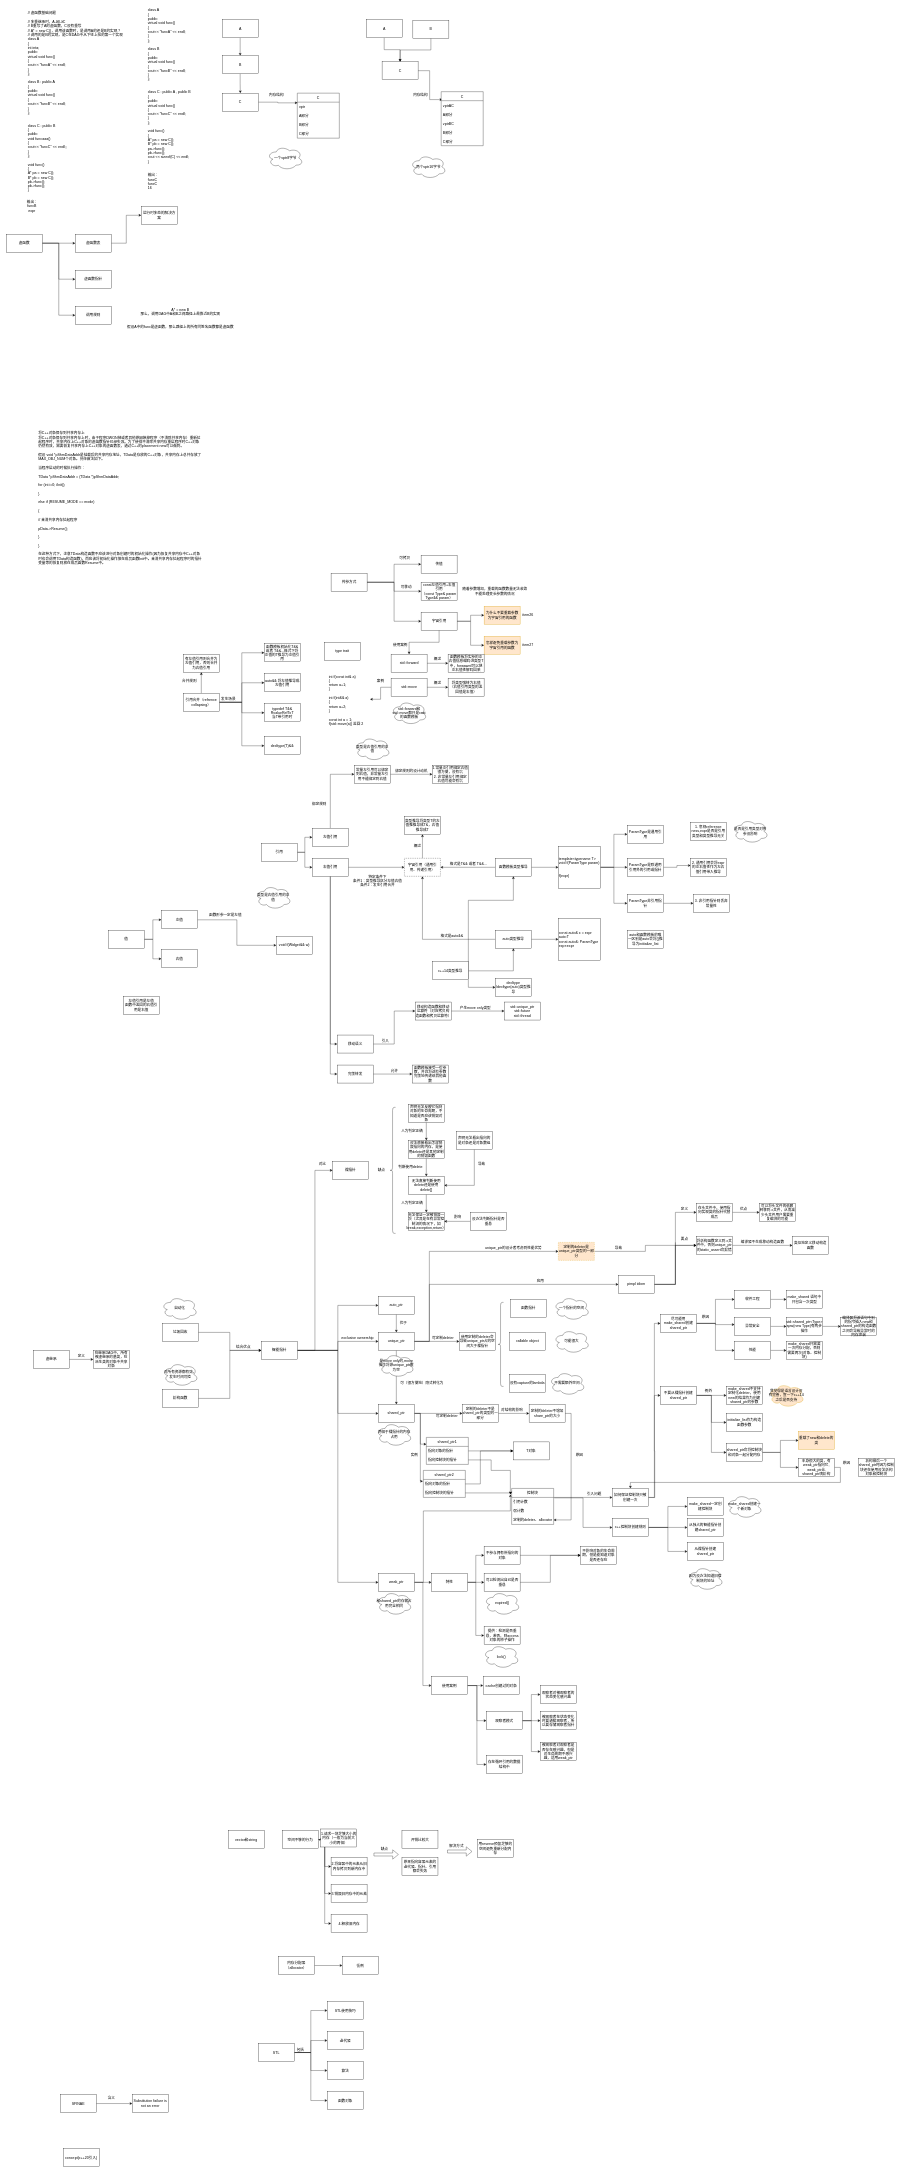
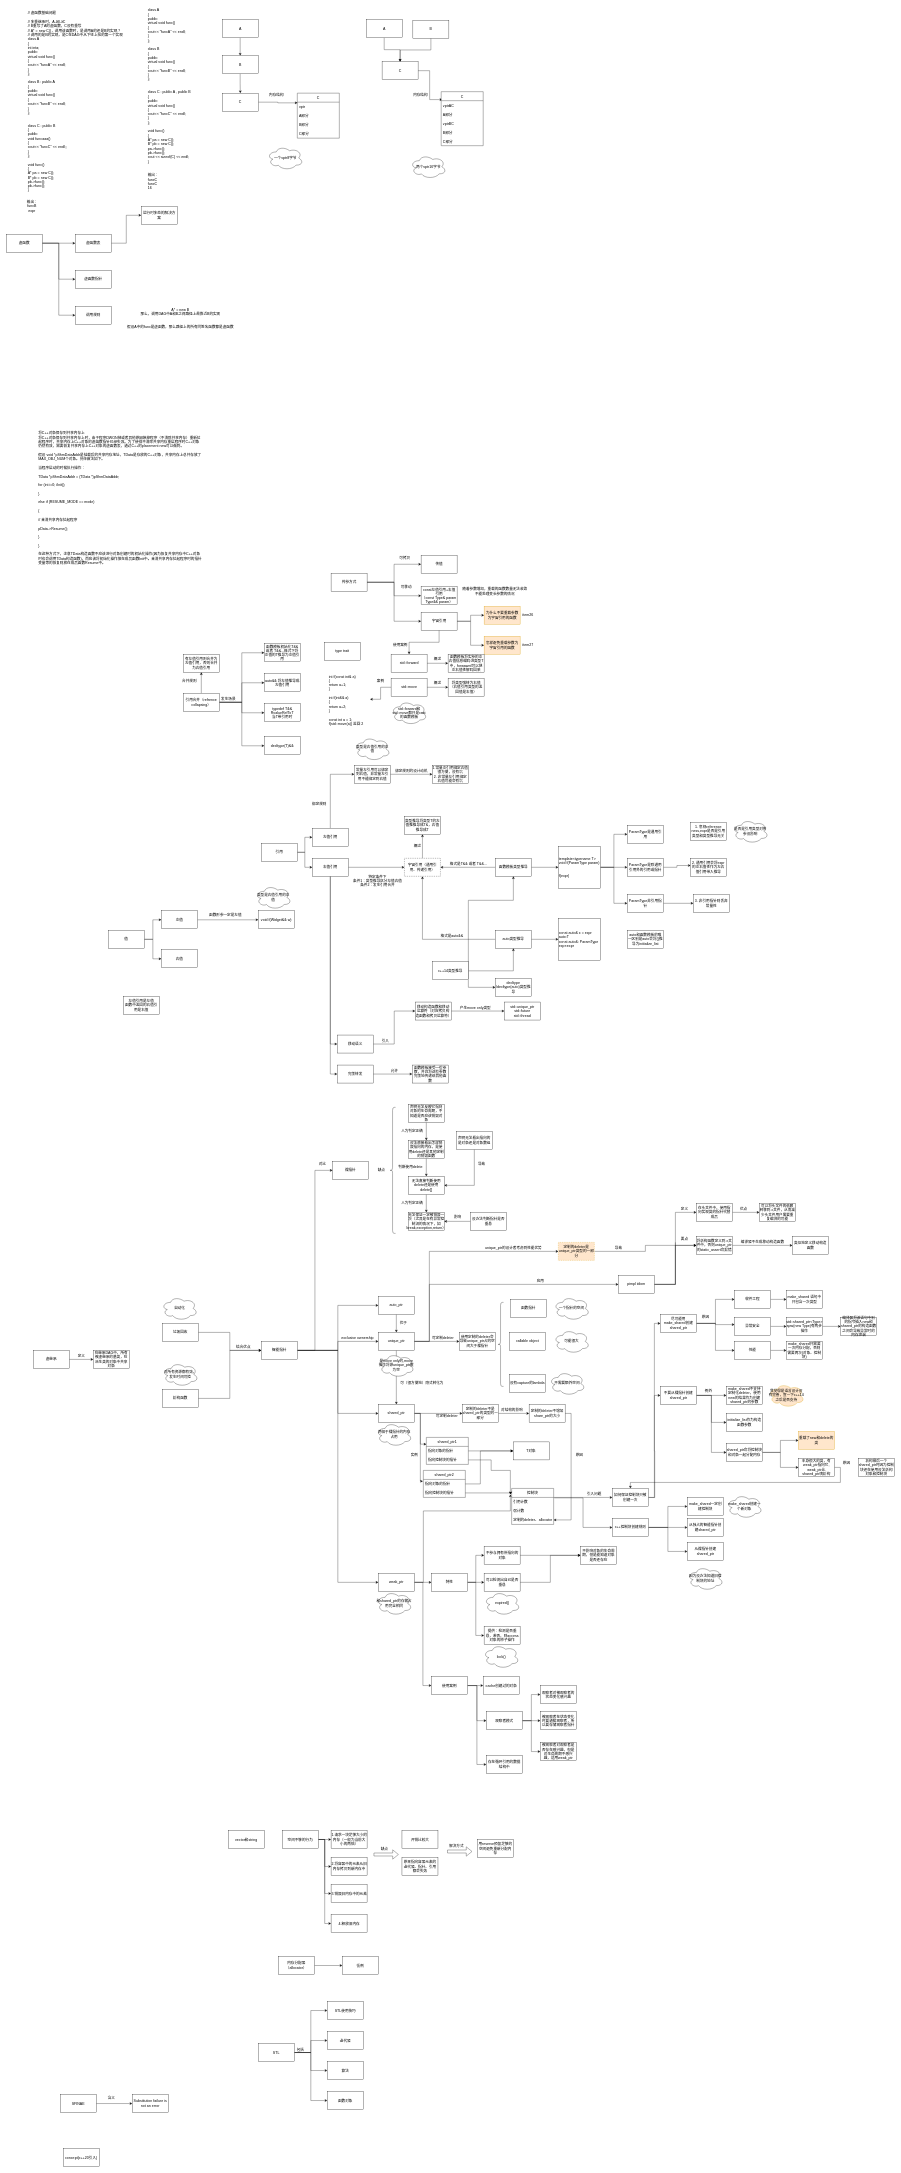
node "const左值引用+右值引用 （const Type& param Type&& param）": moved (439, 591) -> (439, 596)
node "void f(Widget&& w)": moved (294, 945) -> (276, 920)
node "1.请求一块足够大小的内存（一般为当前大小的两倍）": moved (338, 1838) -> (349, 1839)
